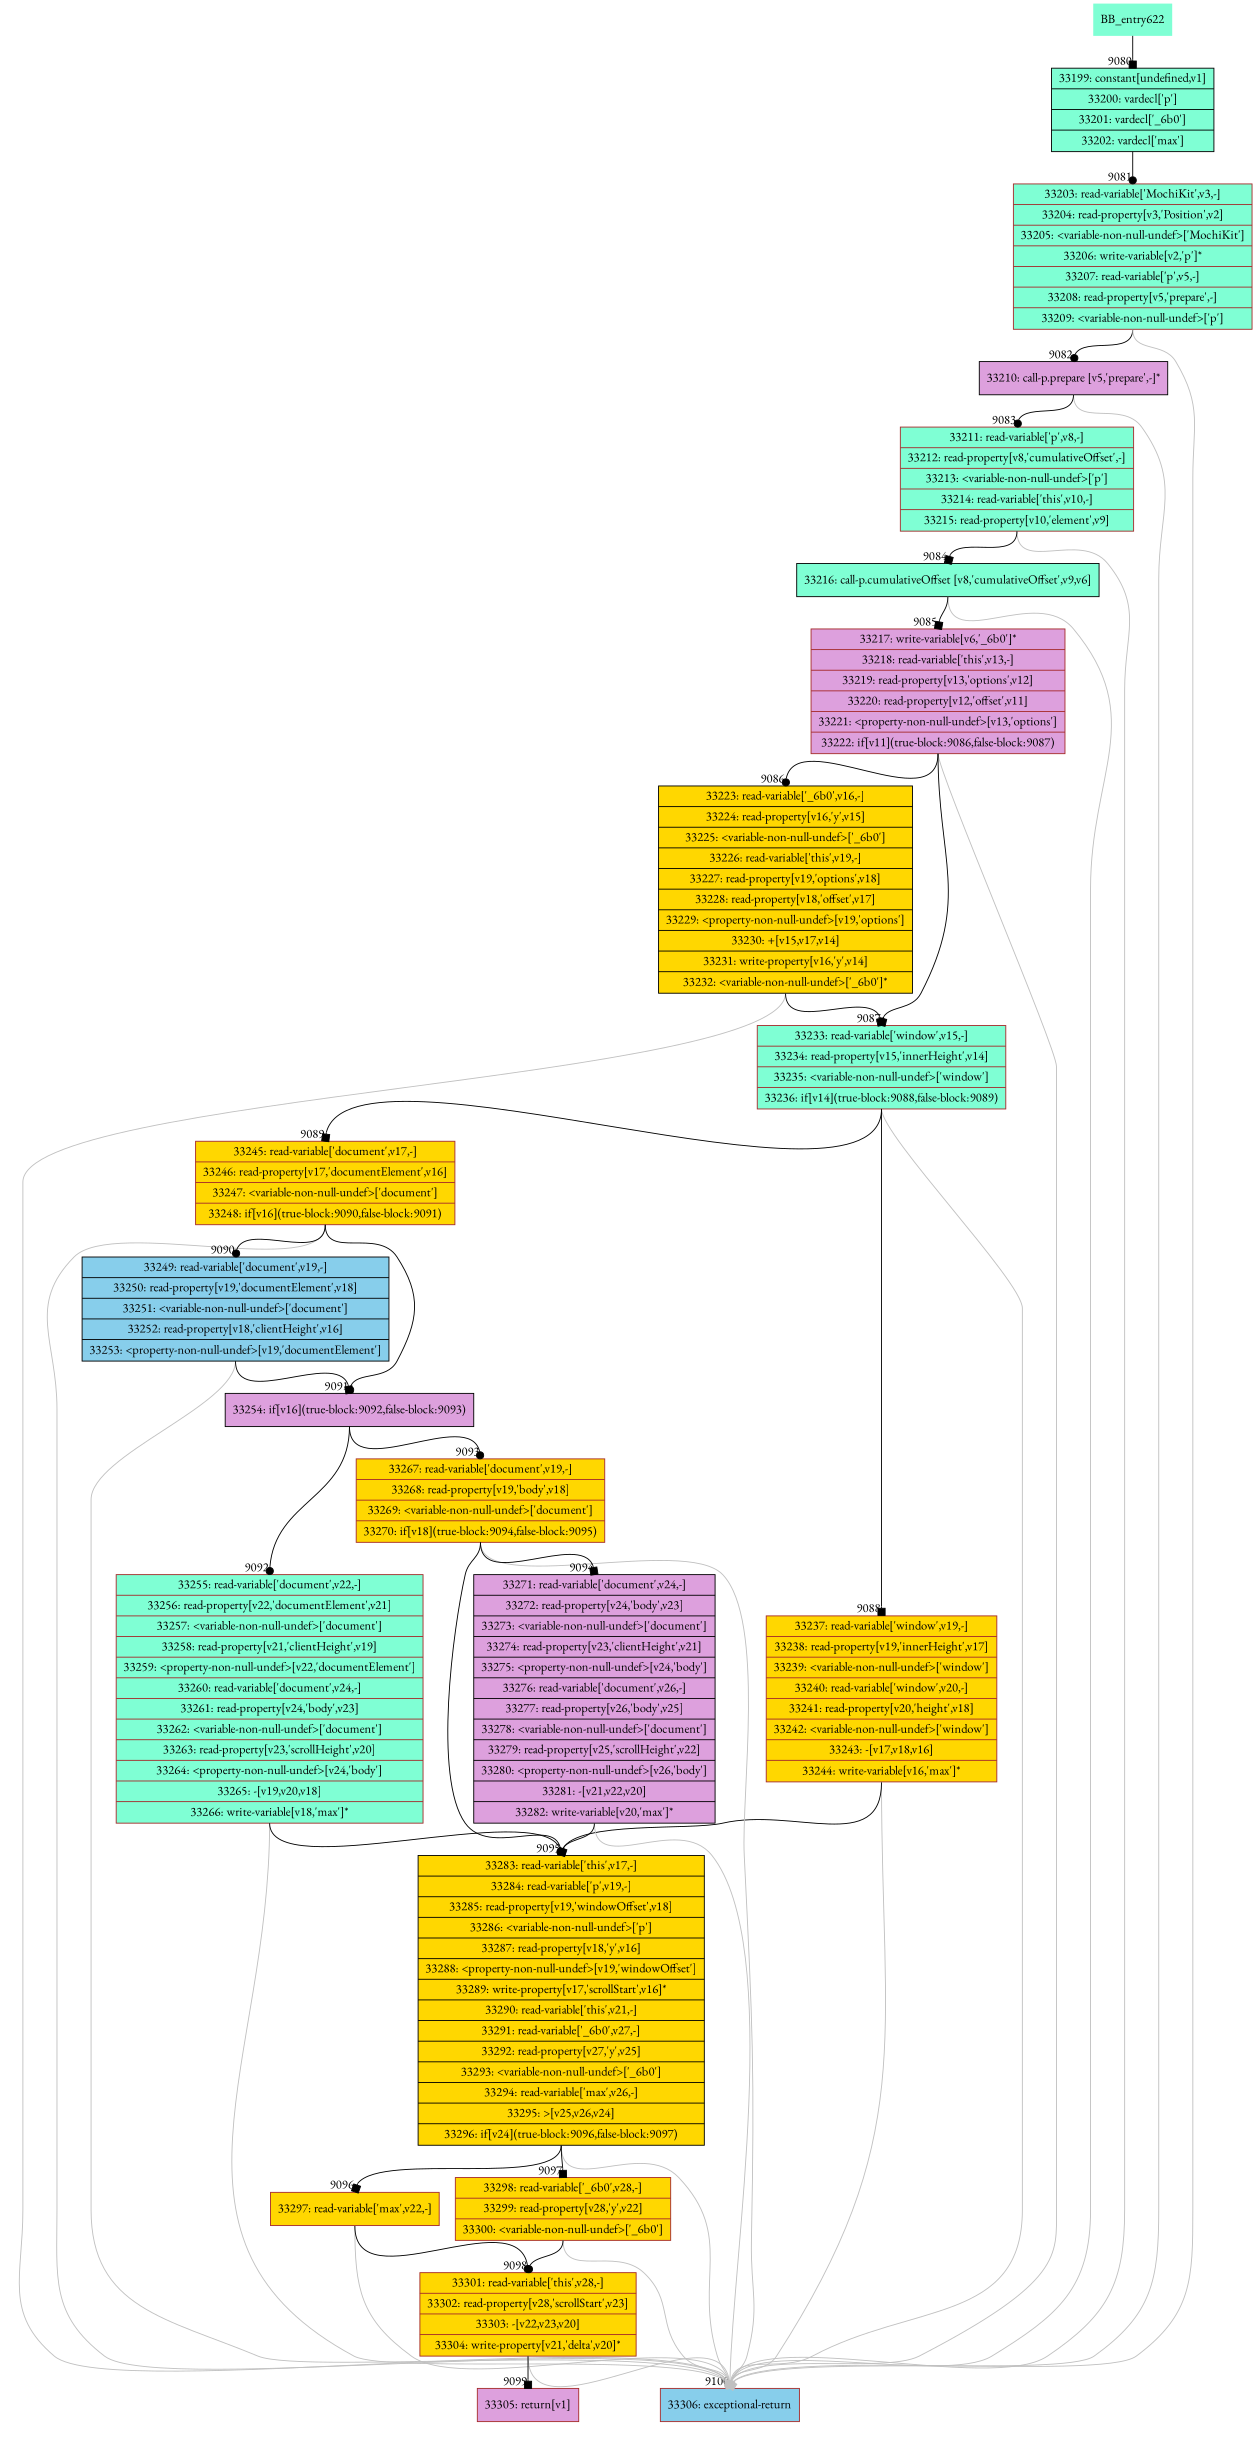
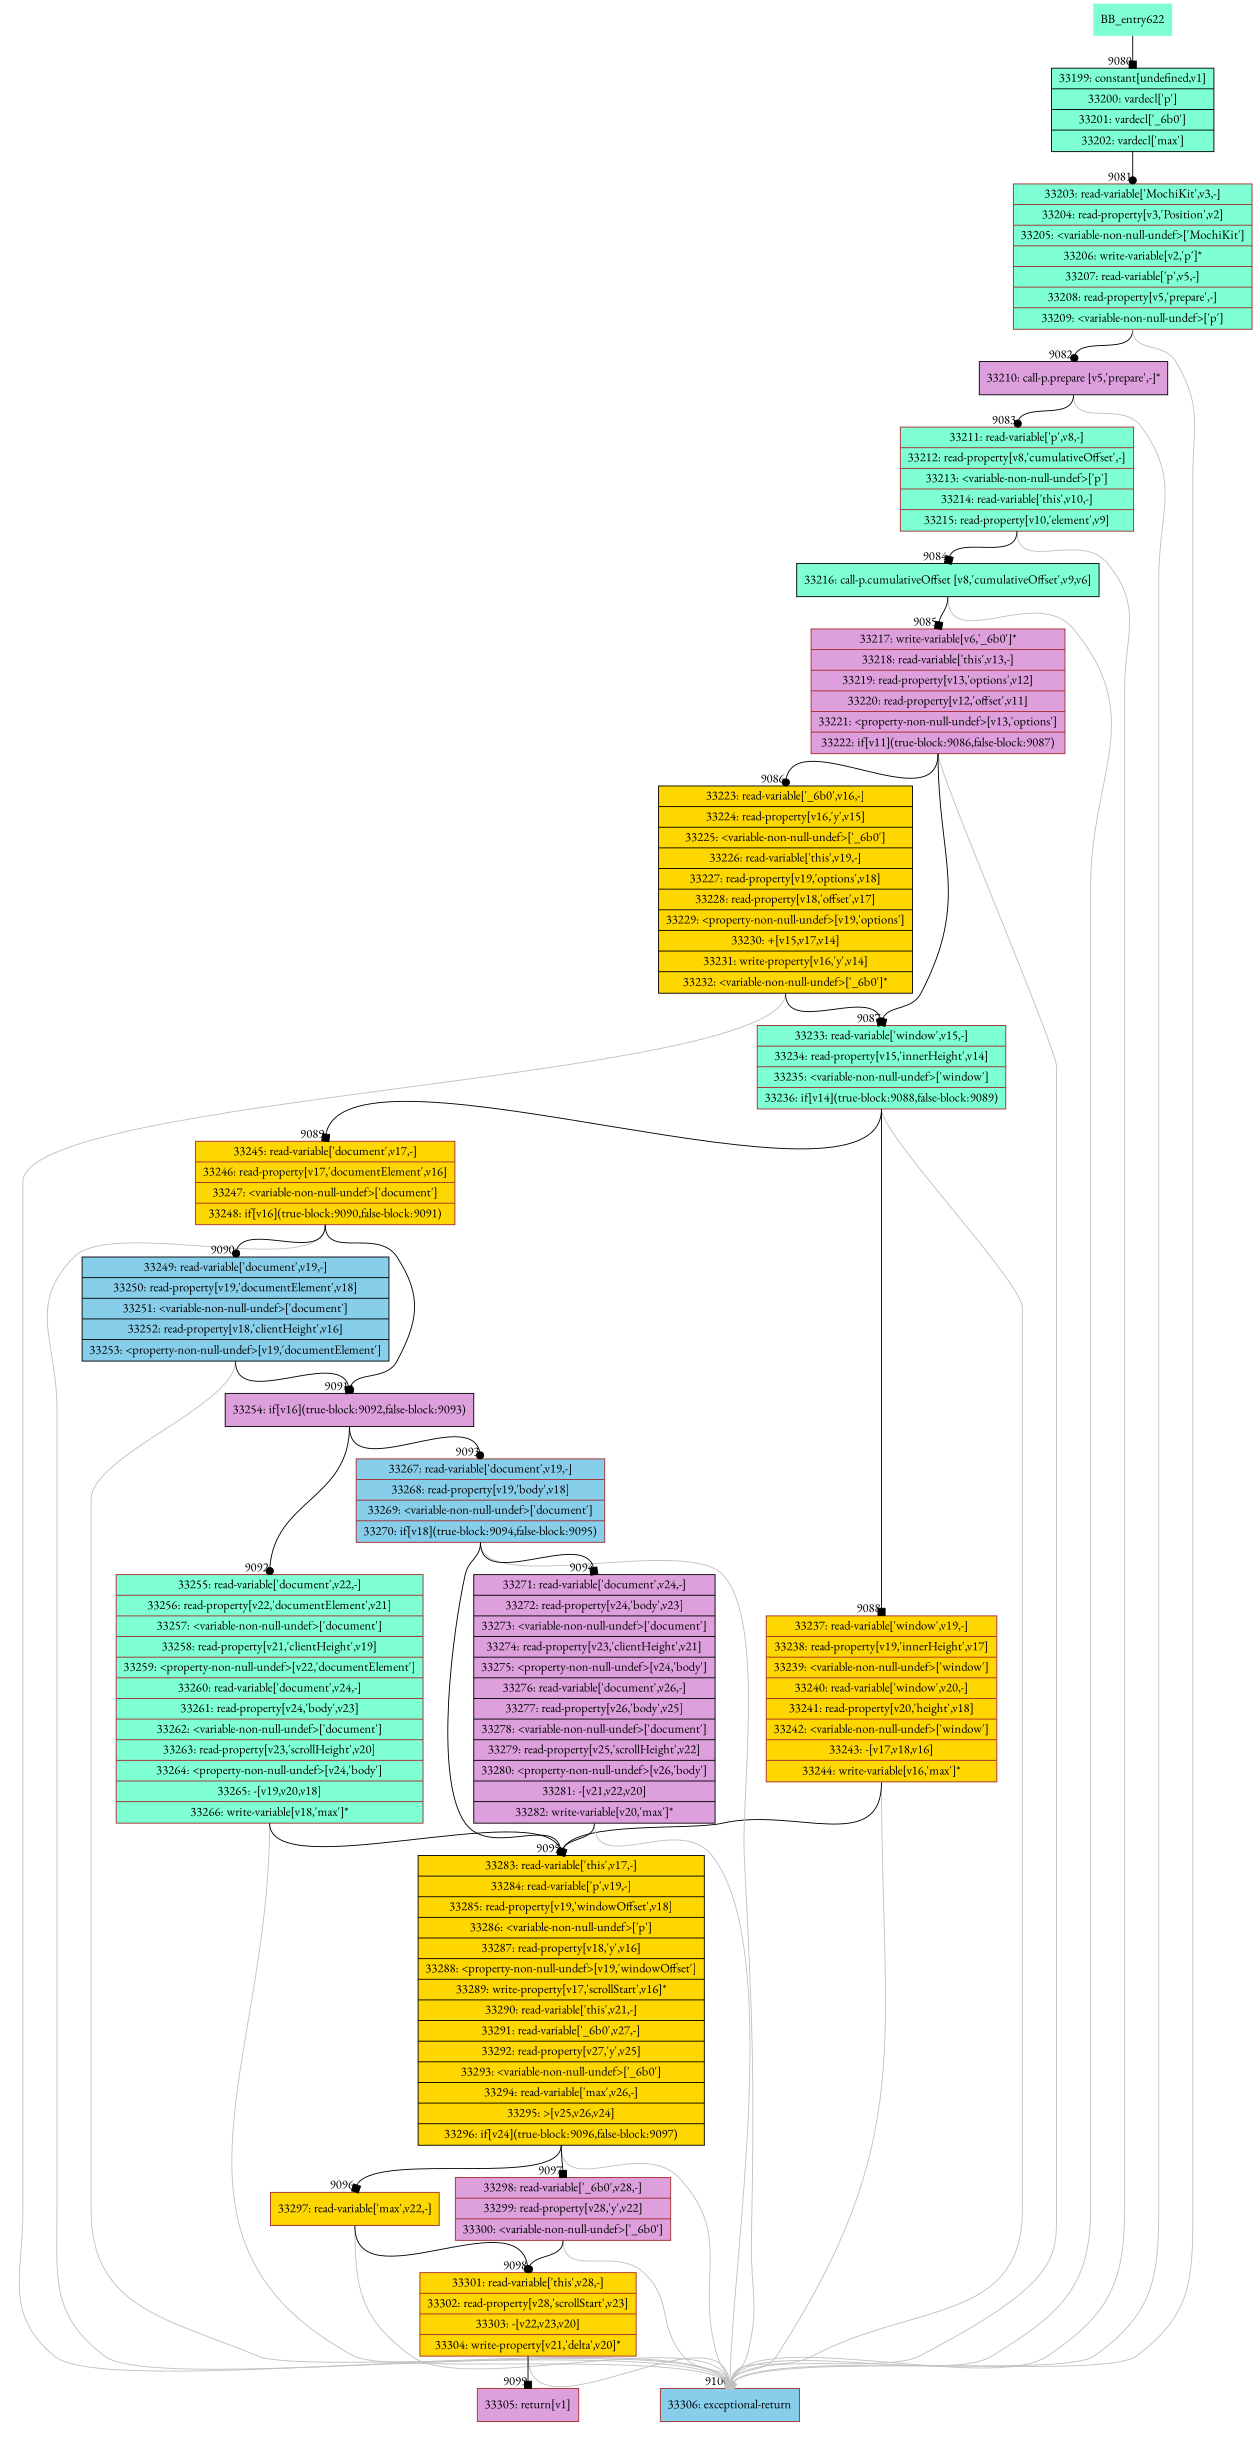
node "33267: read-variable['document',v19,-]": fillcolor gold -> skyblue
node "33298: read-variable['_6b0',v28,-]": fillcolor gold -> plum
